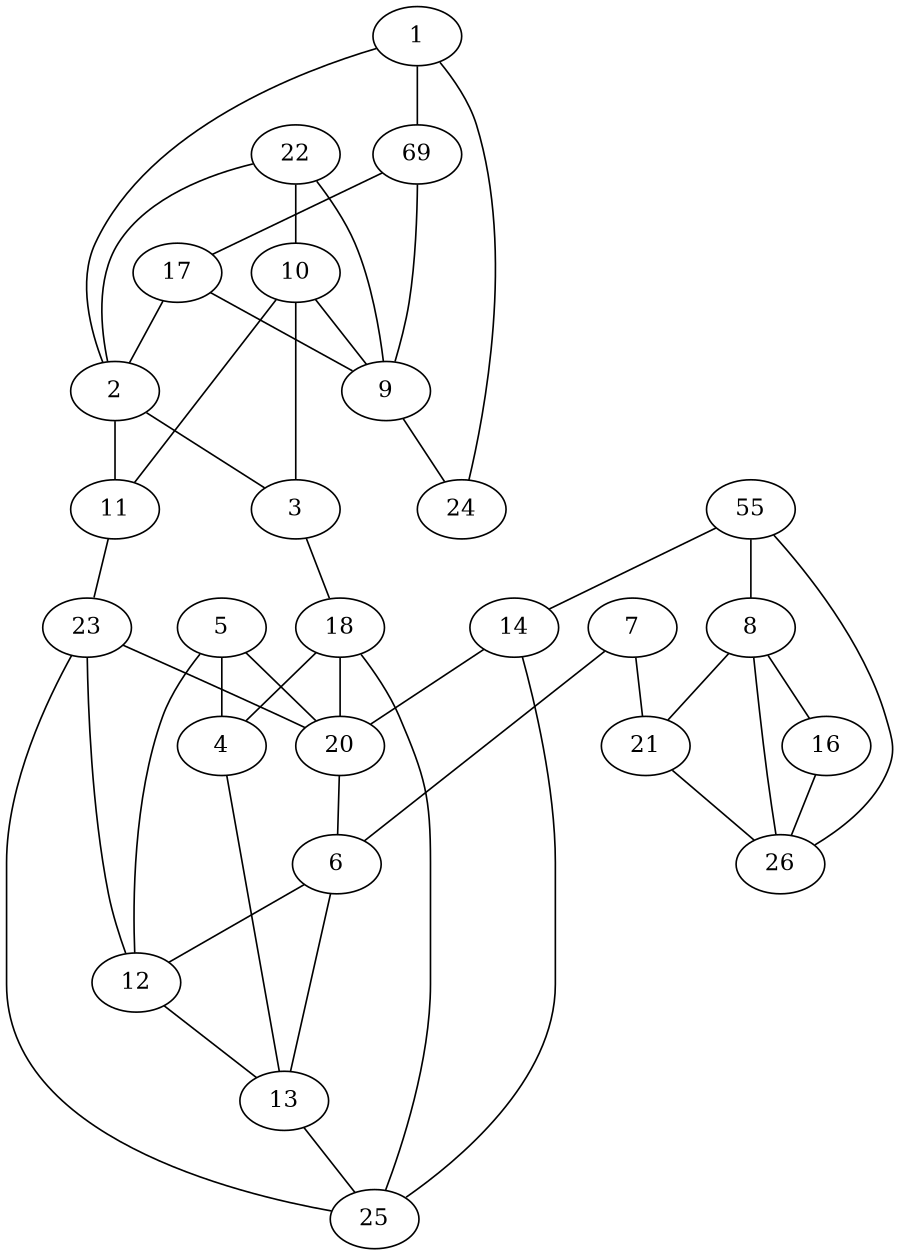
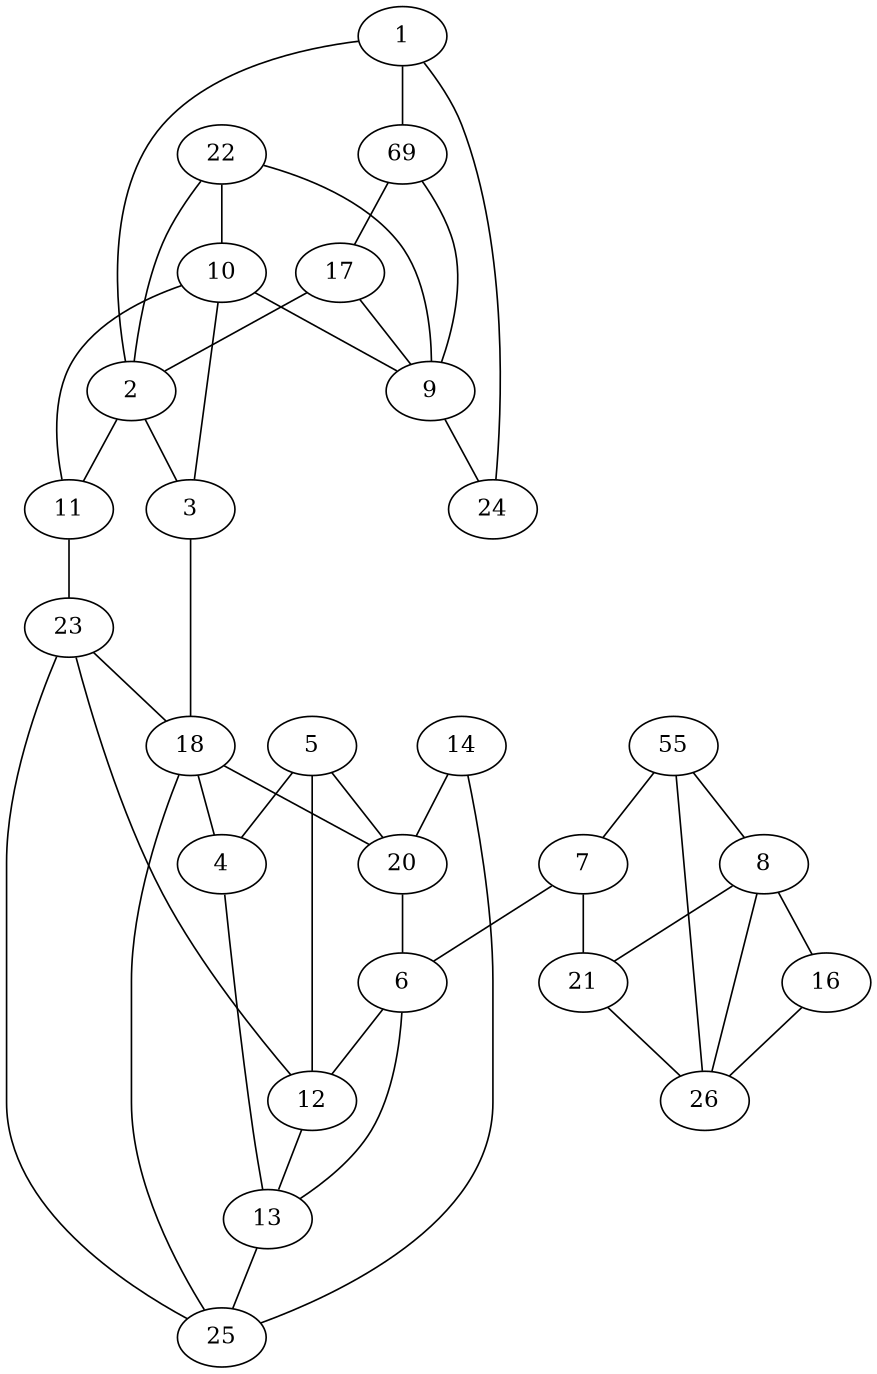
edge "55" -- "14": now "55" -- "7"
edge "23" -- "20": now "23" -- "18"
